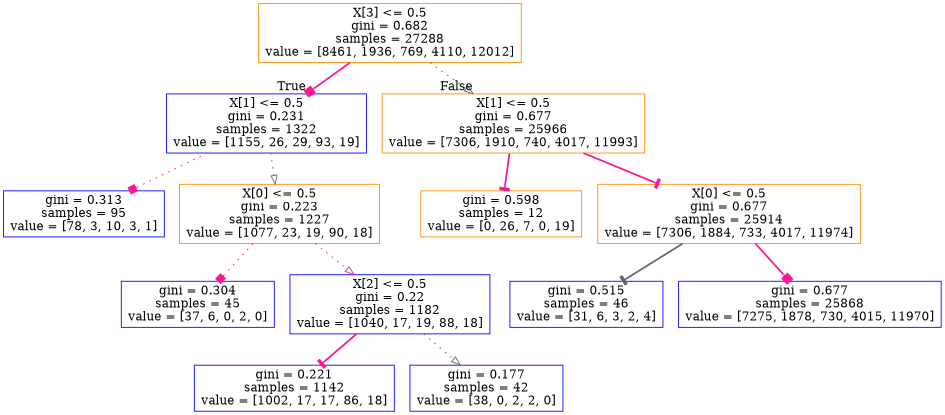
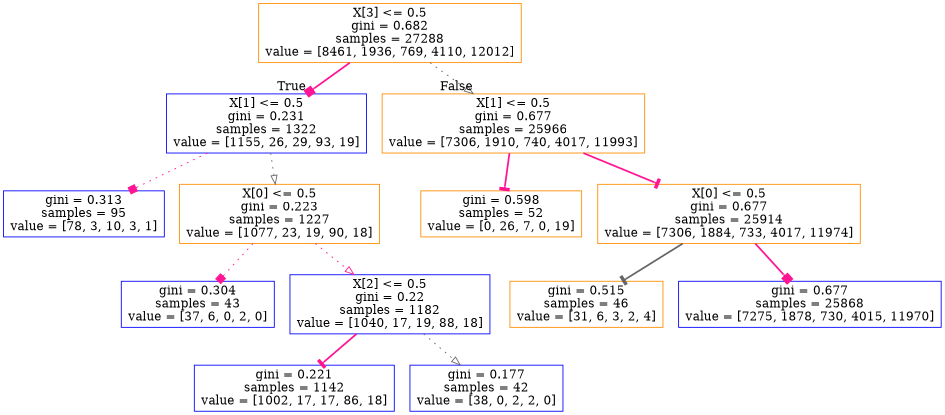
node "gini = 0.598 samples = 12 value = [0, 26, 7, 0, 19]": label "gini = 0.598 samples = 12 value = [0, 26, 7, 0, 19]" -> "gini = 0.598 samples = 52 value = [0, 26, 7, 0, 19]"
node "gini = 0.304 samples = 45 value = [37, 6, 0, 2, 0]": label "gini = 0.304 samples = 45 value = [37, 6, 0, 2, 0]" -> "gini = 0.304 samples = 43 value = [37, 6, 0, 2, 0]"
node "gini = 0.515 samples = 46 value = [31, 6, 3, 2, 4]": color blue -> darkorange
